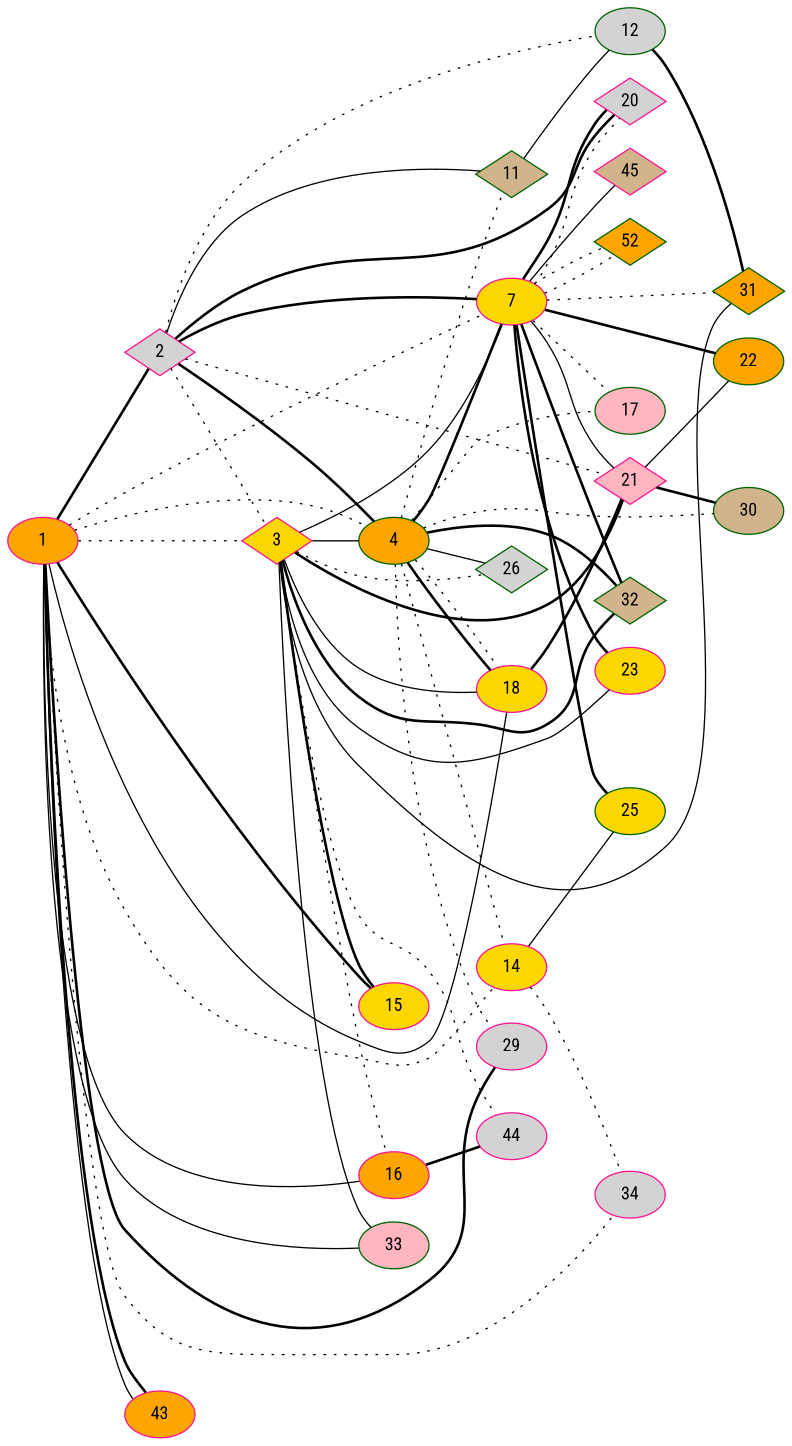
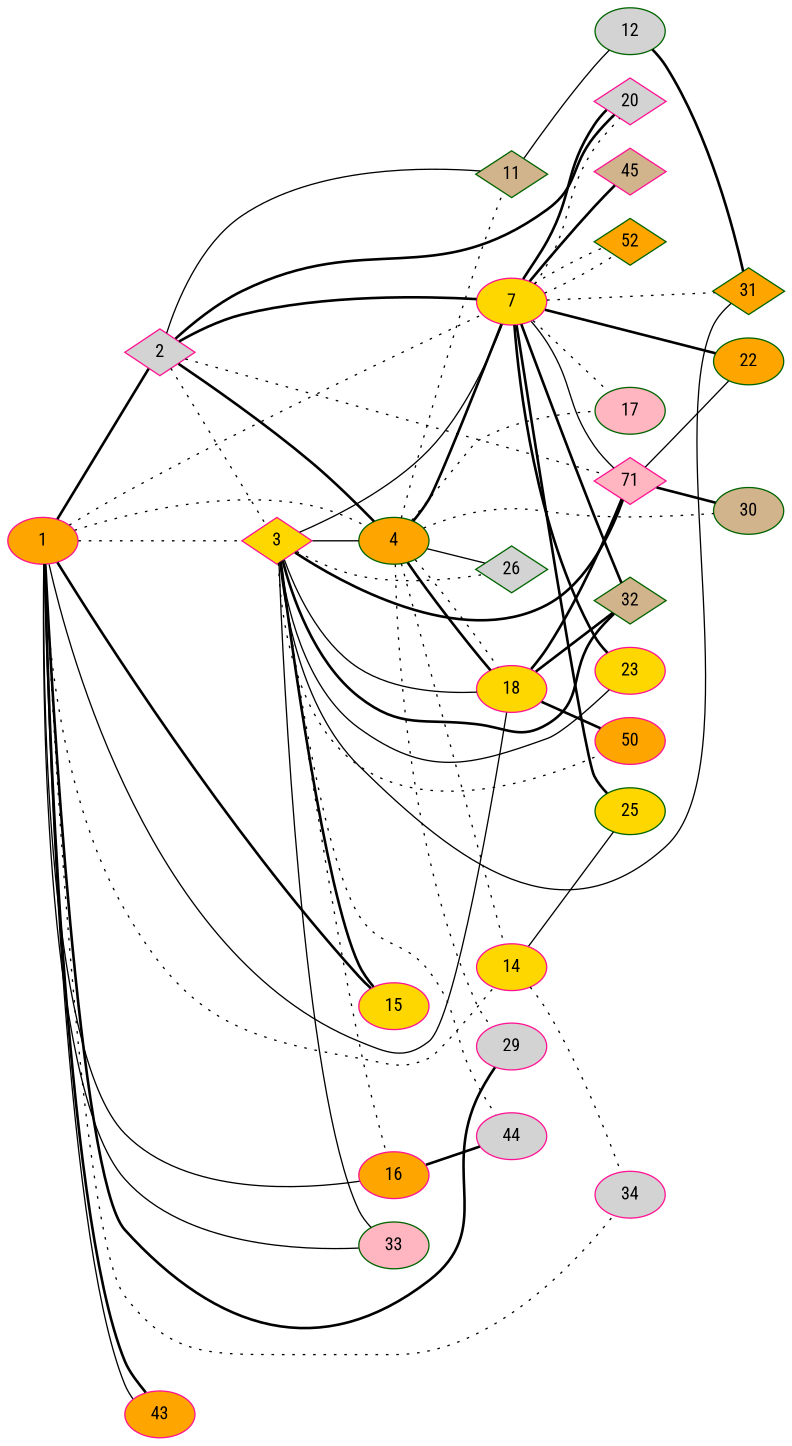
edge "12" -- "2": removed
edge "45" -- "7": style solid -> bold
node "21": label "21" -> "71"
edge "4" -- "32": now "18" -- "32"
node "50": added
